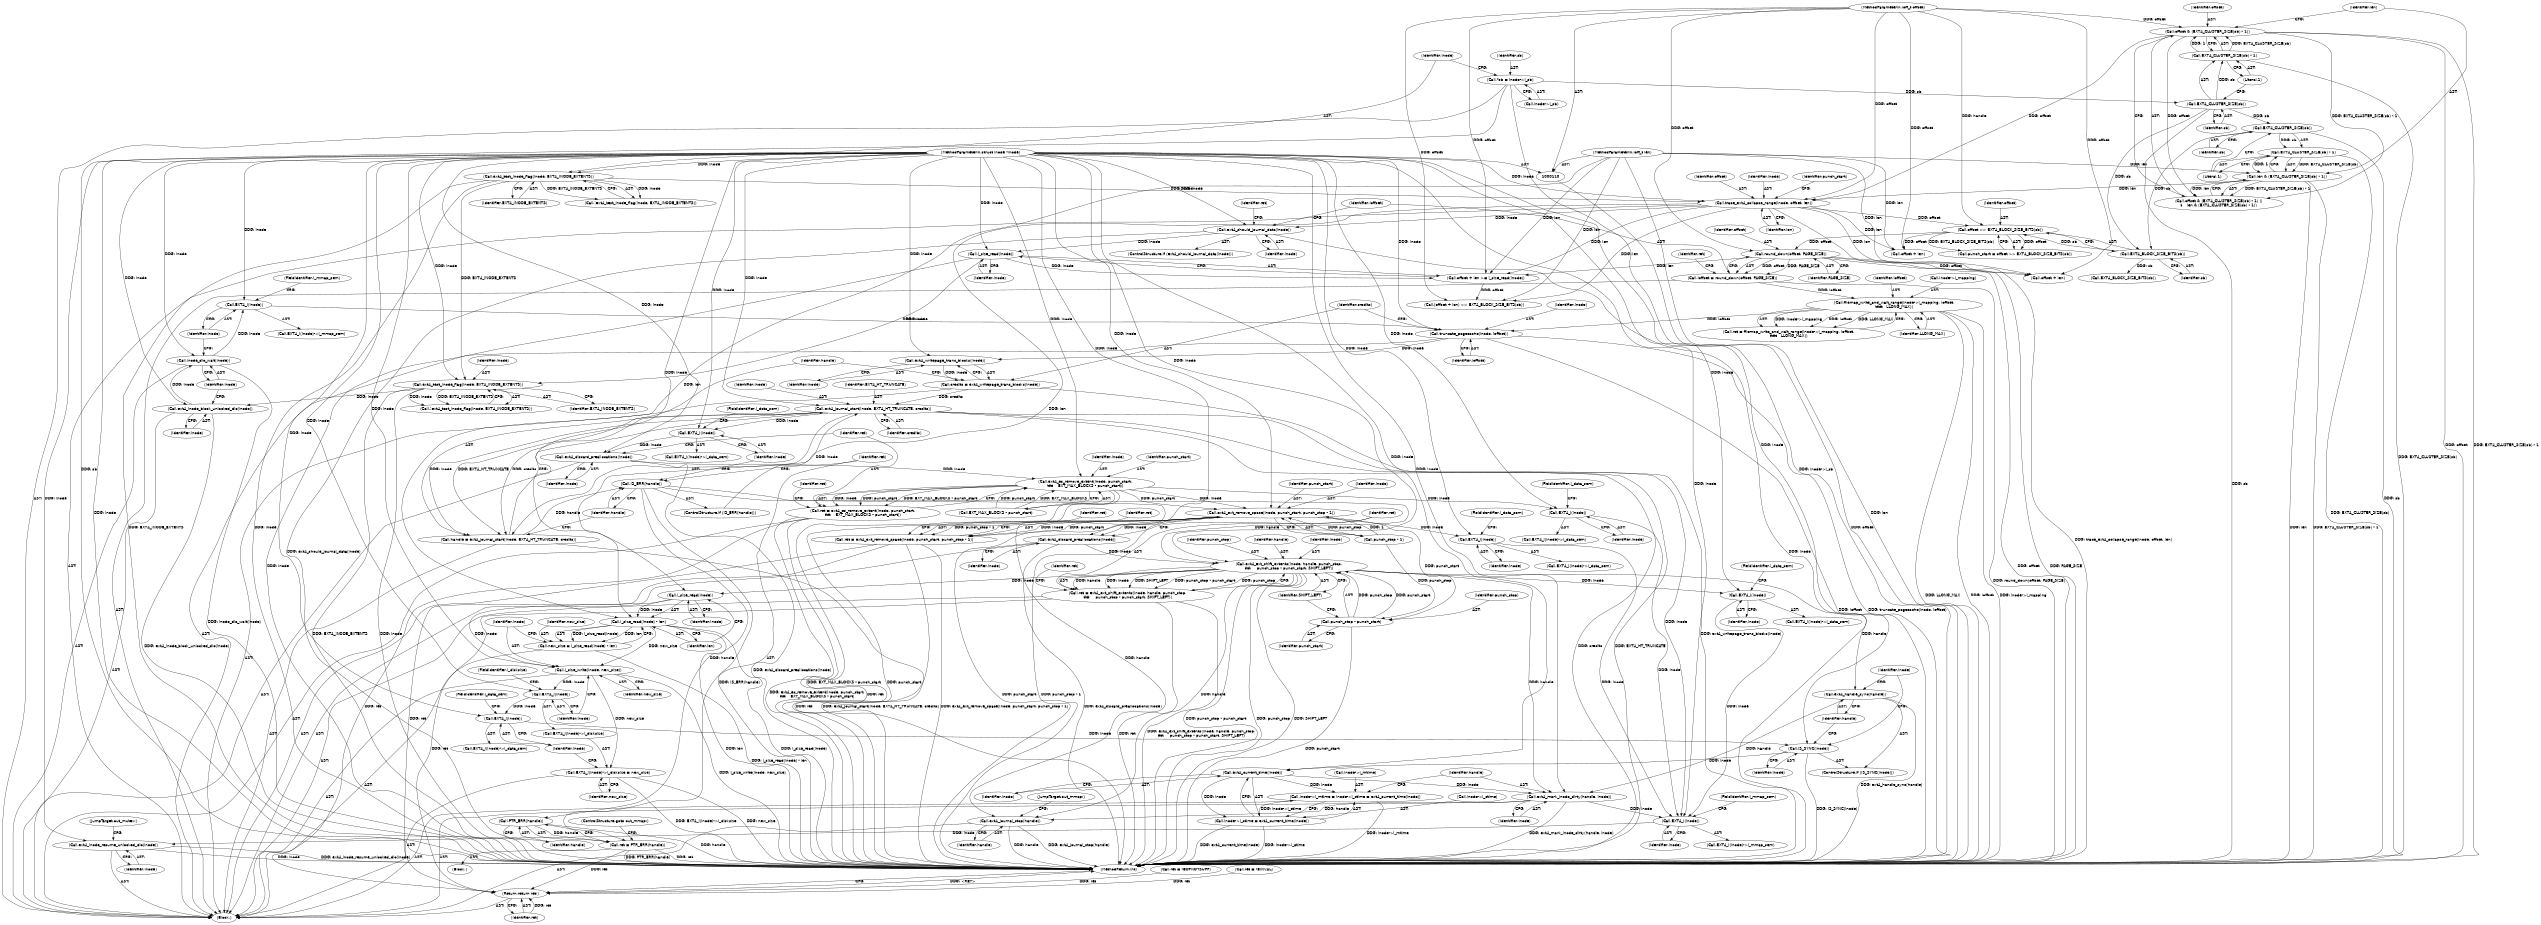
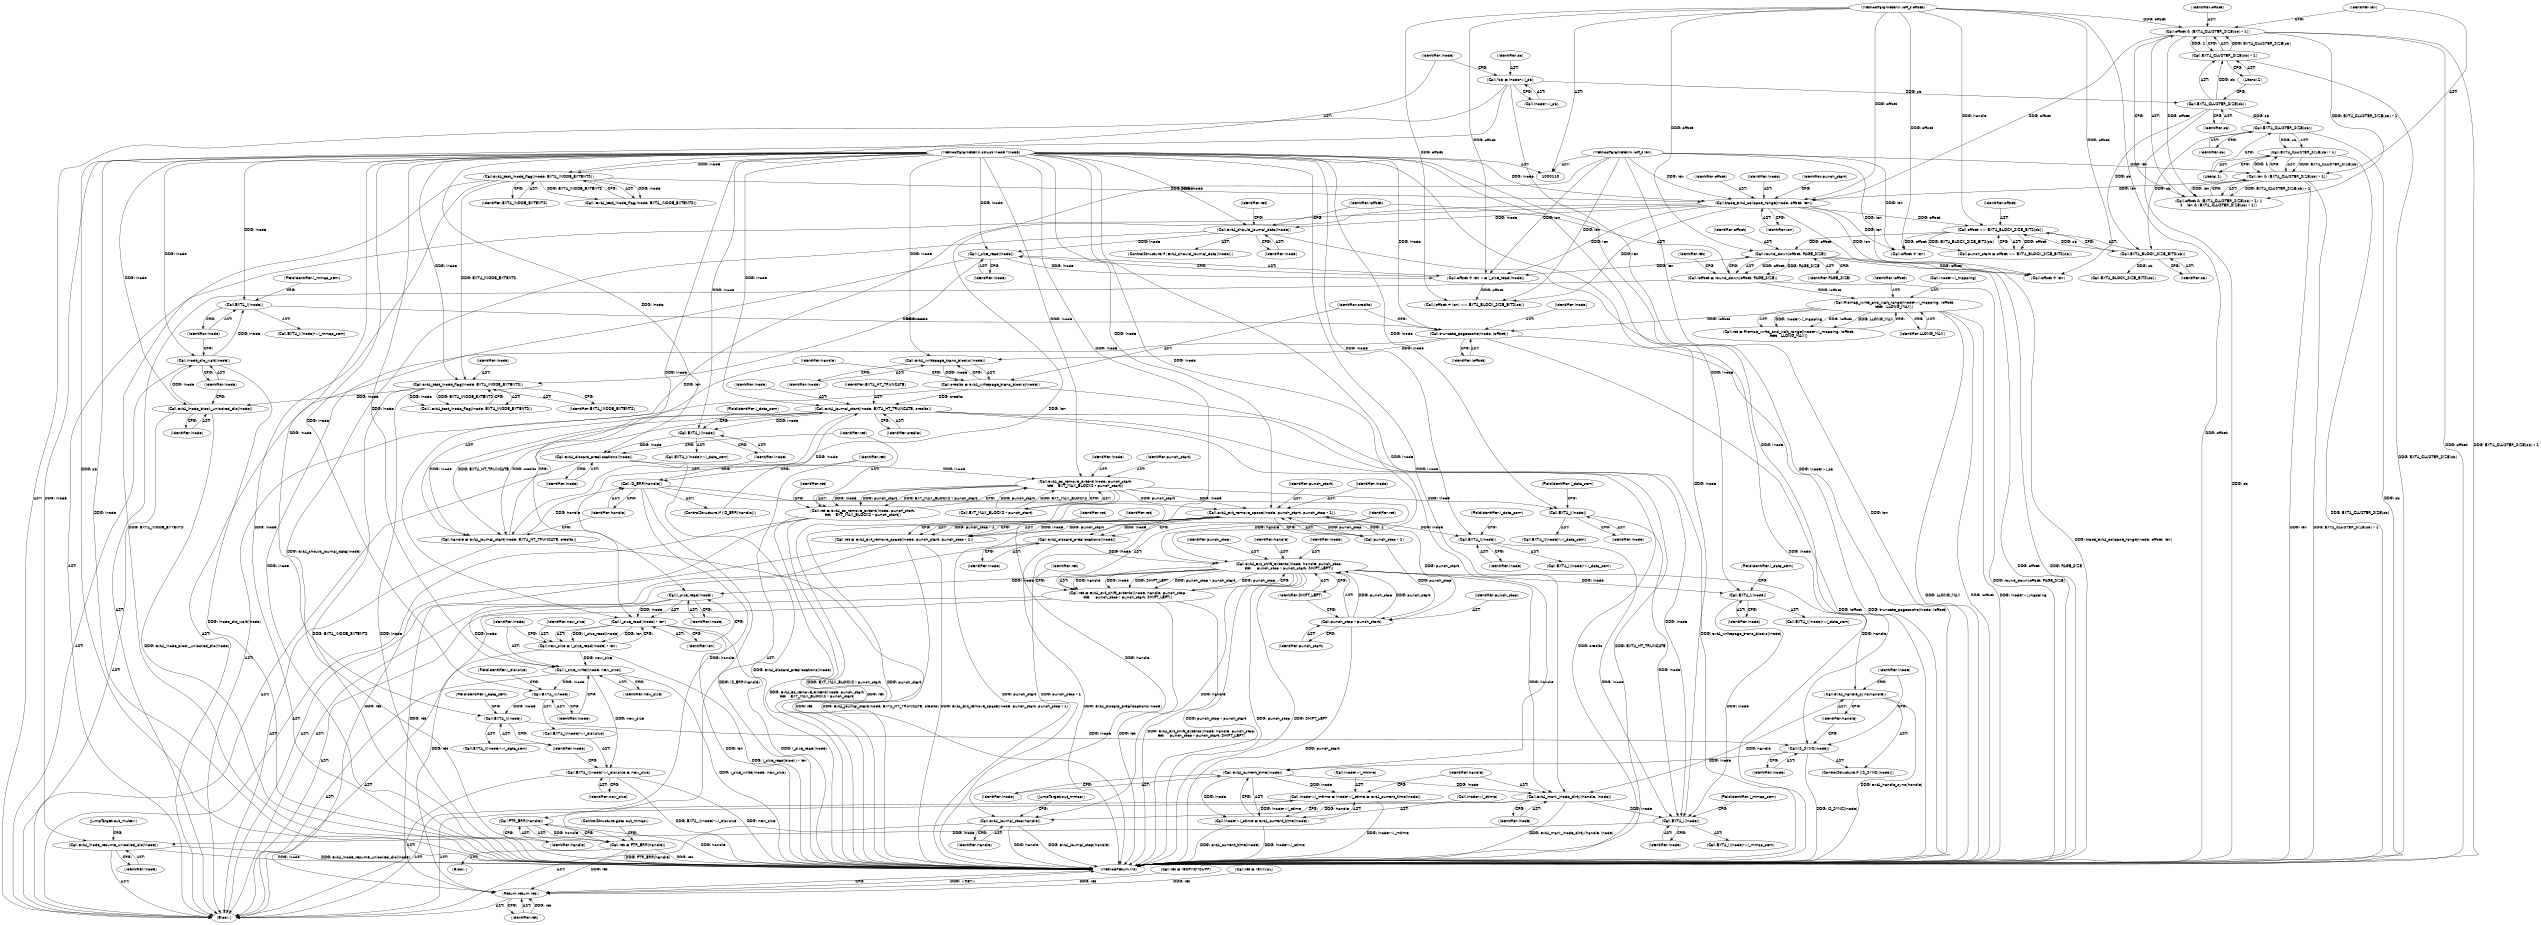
edge "(MethodParameterIn,loff_t len)" -> "(Call,trace_ext4_collapse_range(inode, offset, len))": added, label "DDG: len"
edge "(Call,i_size_read(inode) - len)" -> "(Call,i_size_write(inode, new_size))": now "(Call,new_size = i_size_read(inode) - len)" -> "(Call,i_size_write(inode, new_size))"
edge "(Call,new_size = i_size_read(inode) - len)" -> "(MethodReturn,int)": label "DDG: i_size_read(inode) - len" -> "DDG: i_size_read(block) - len"
edge "1000110" -> "(MethodReturn,int)": now "(MethodParameterIn,loff_t offset)" -> "(MethodReturn,int)"
